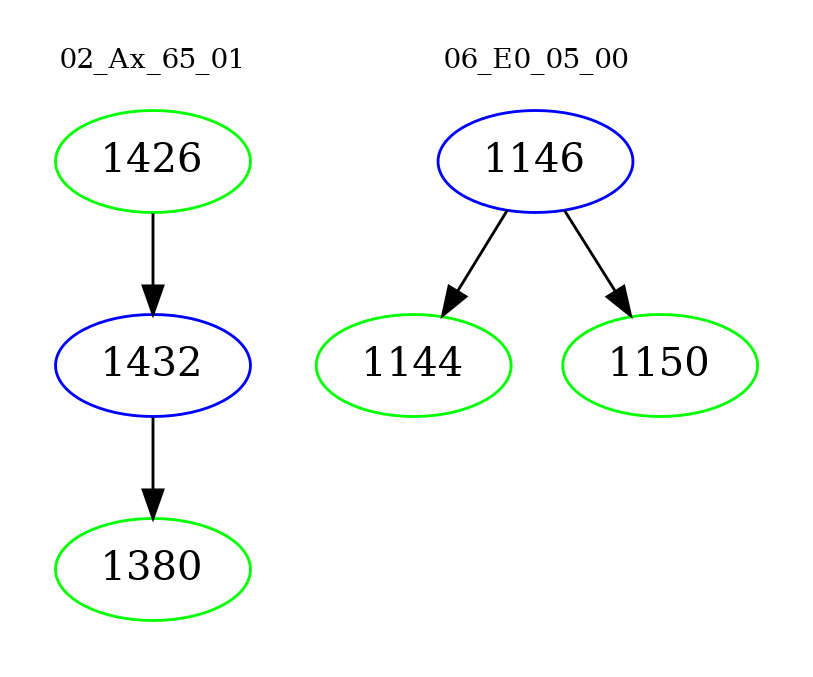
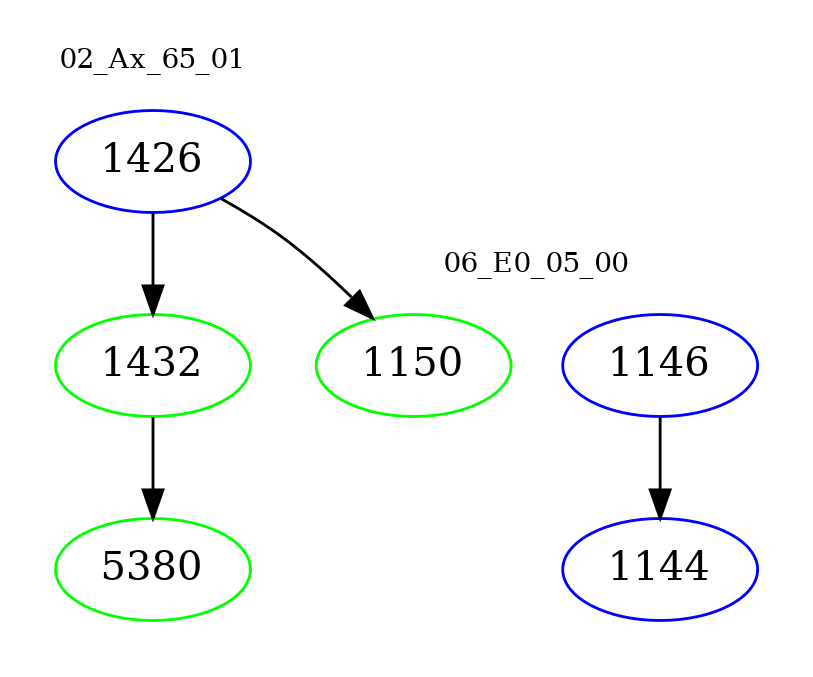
node "1426": color green -> blue
edge "1146" -> "1150": now "1426" -> "1150"
node "1432": color blue -> green
node "1144": color green -> blue
node "1380": label "1380" -> "5380"
